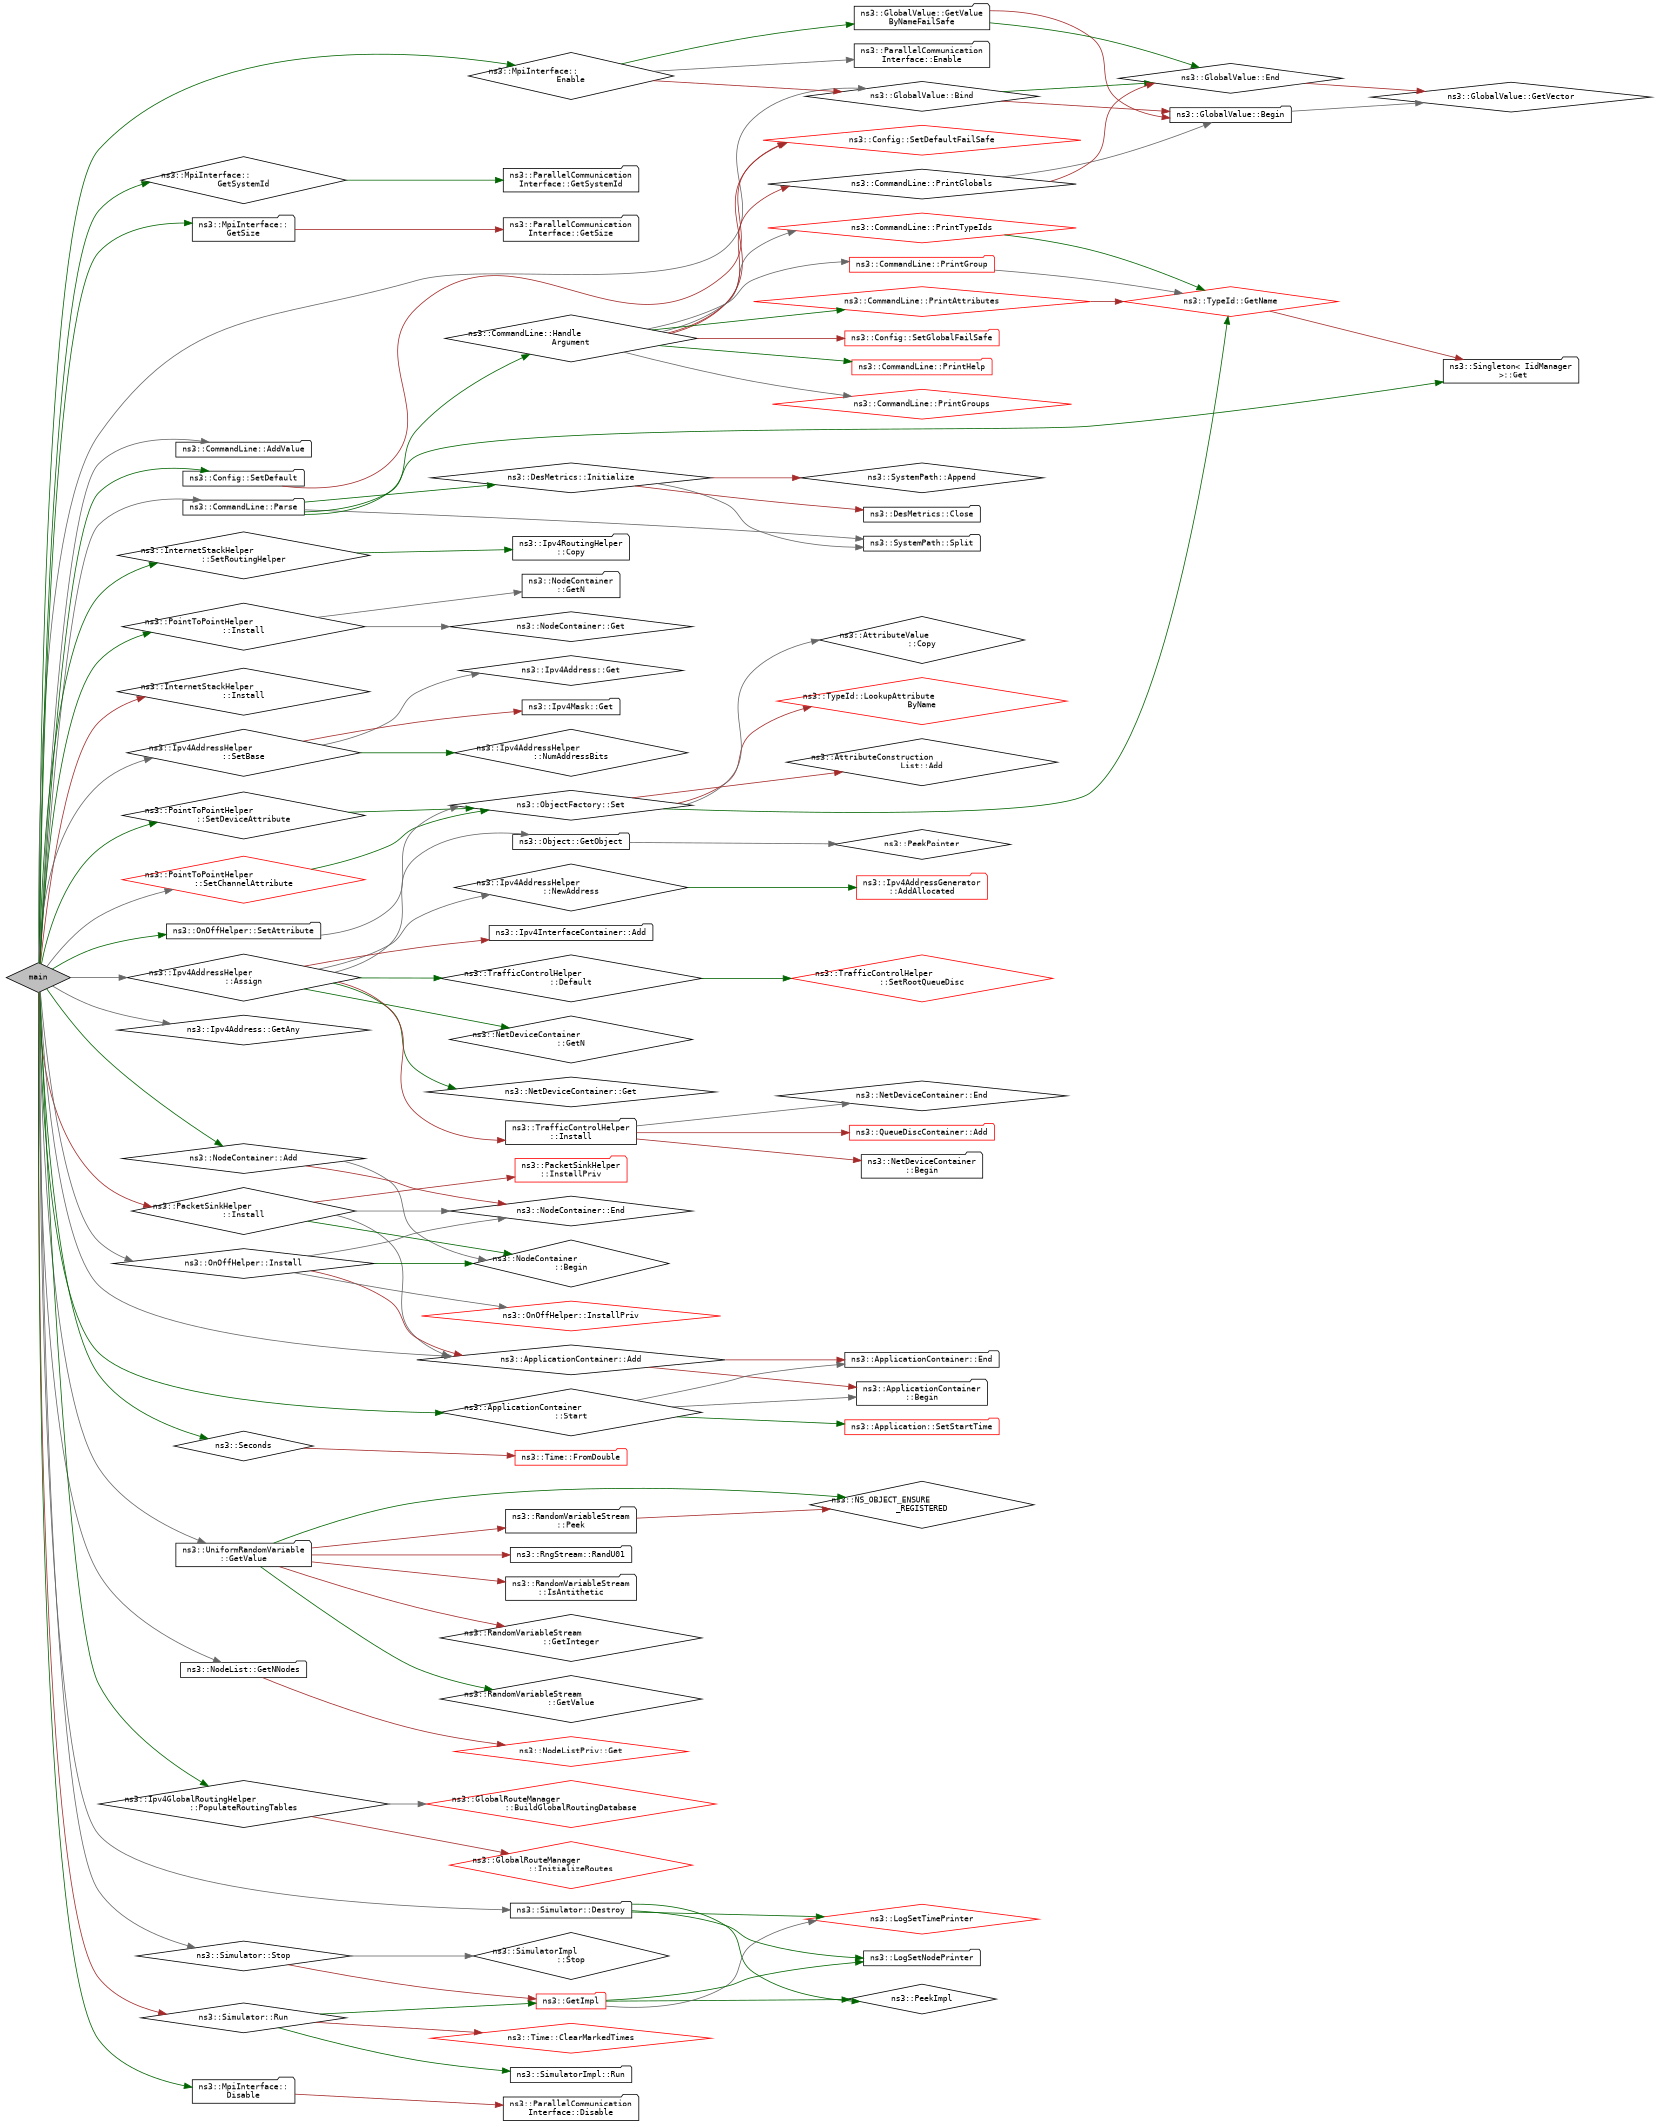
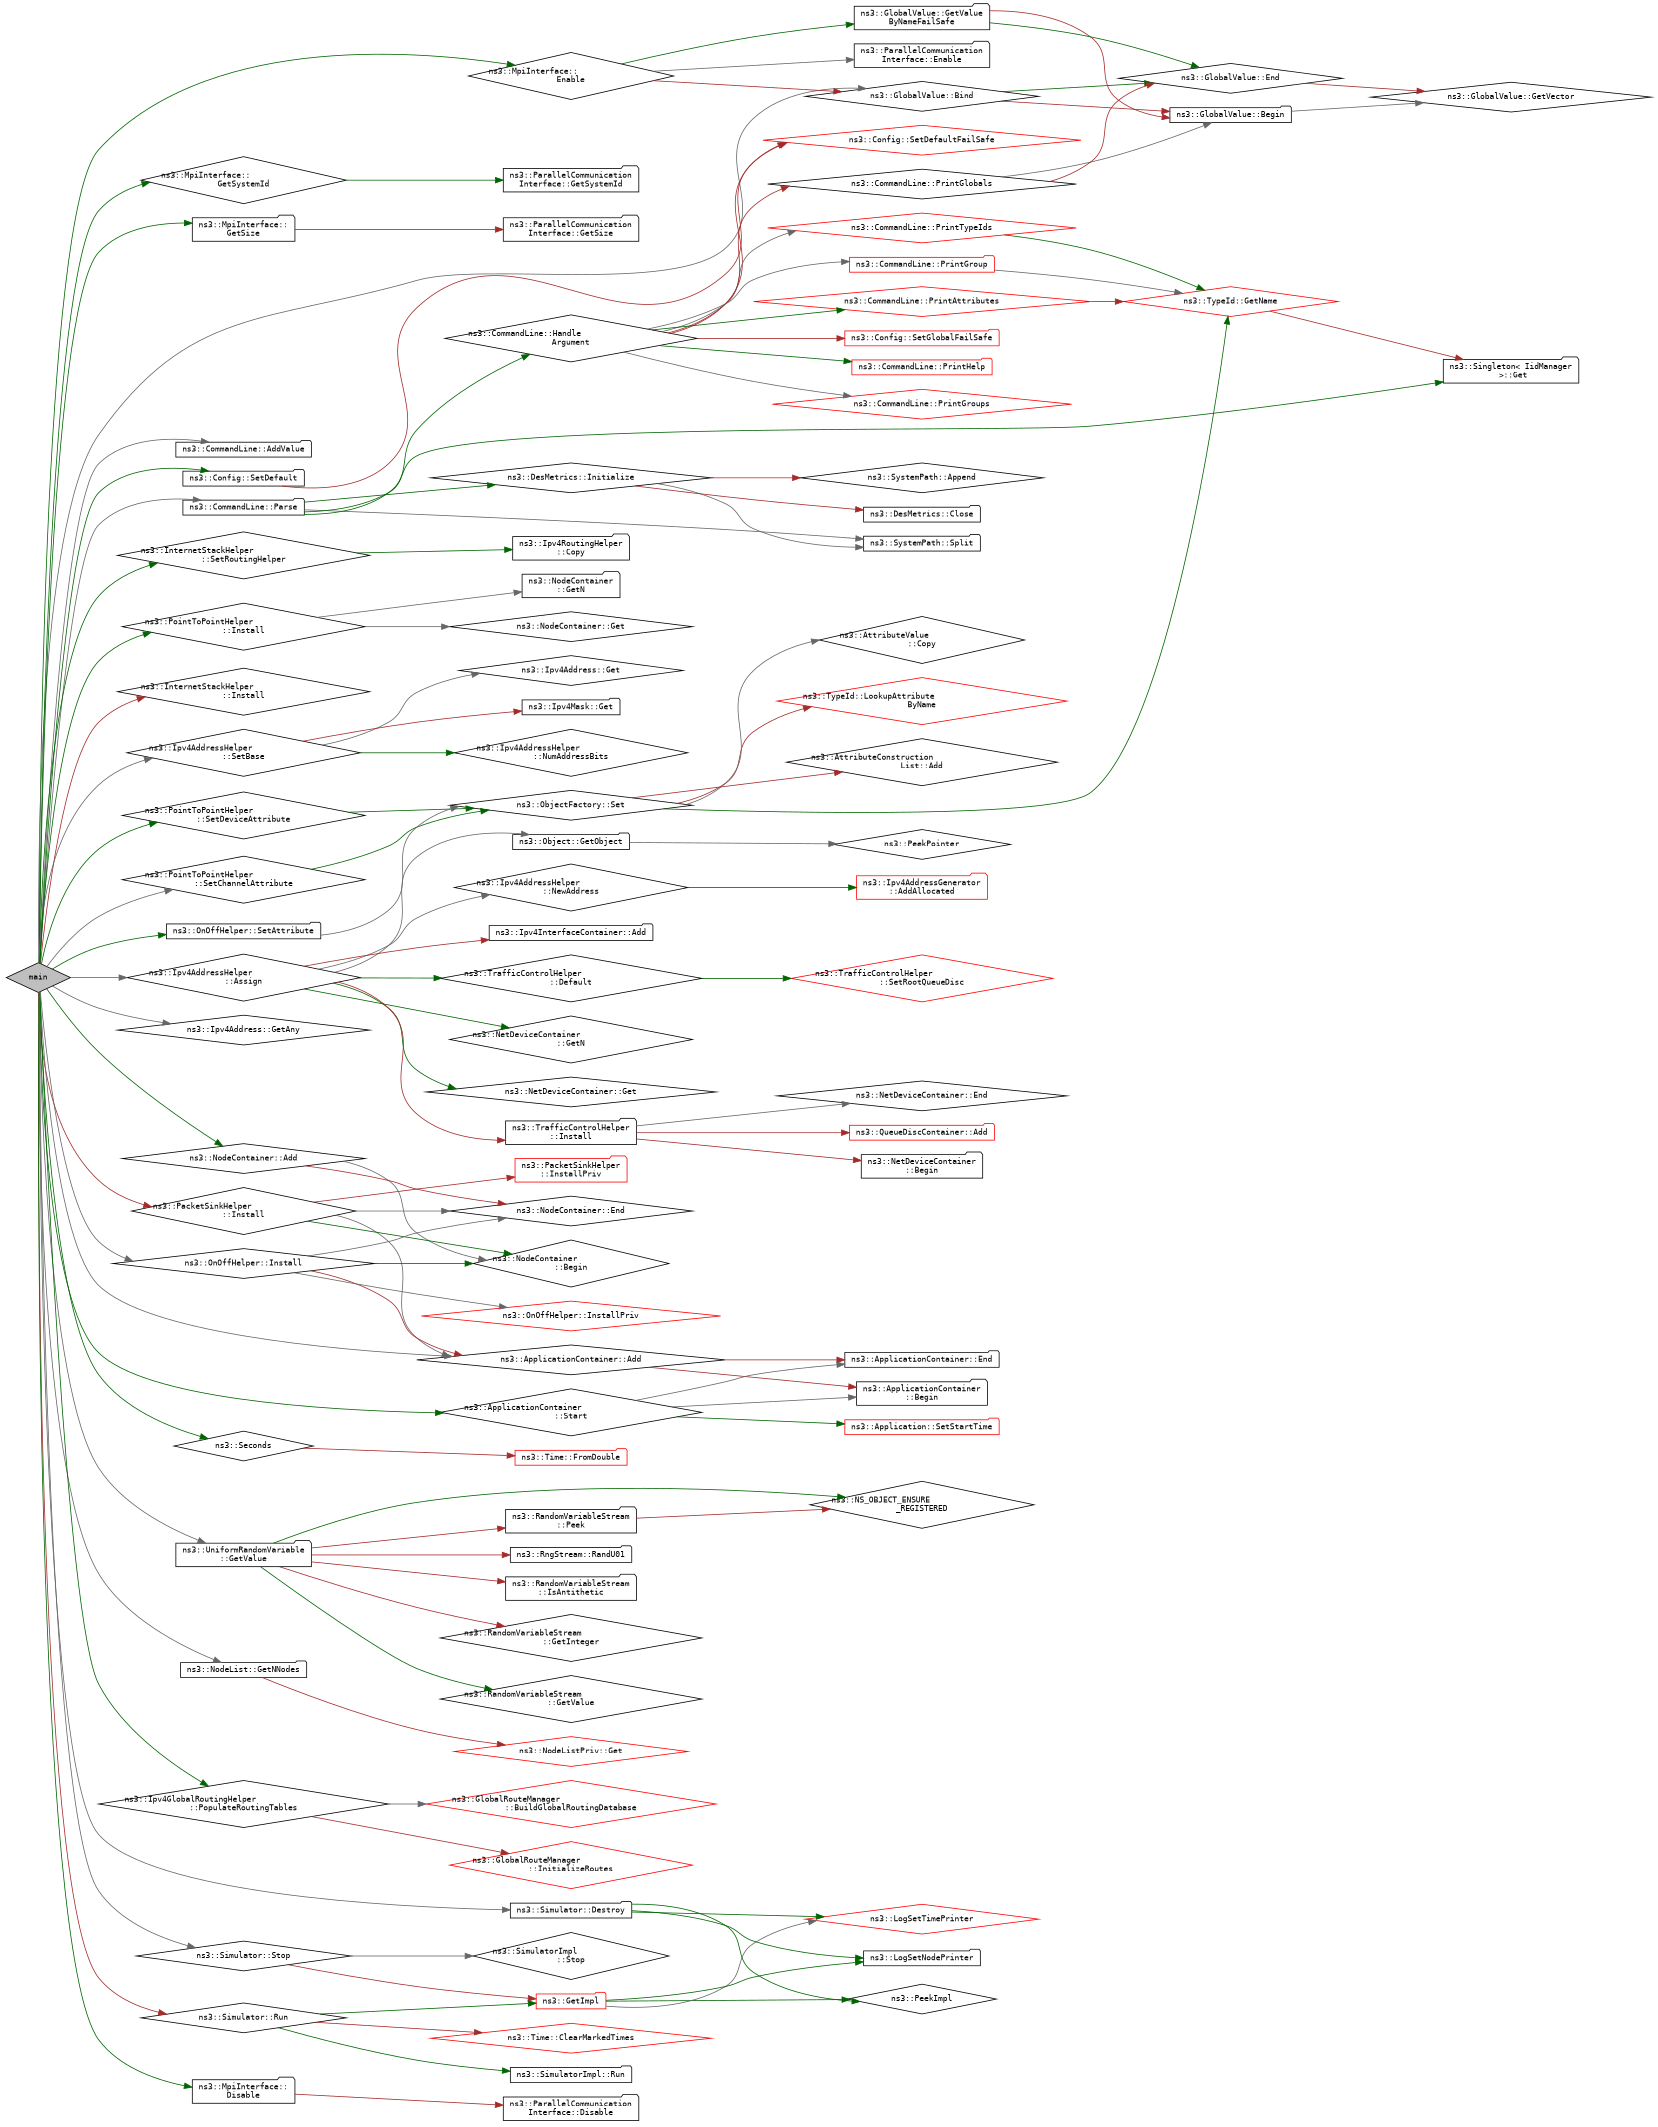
node "ns3::PointToPointHelper ::SetChannelAttribute": color red -> black
